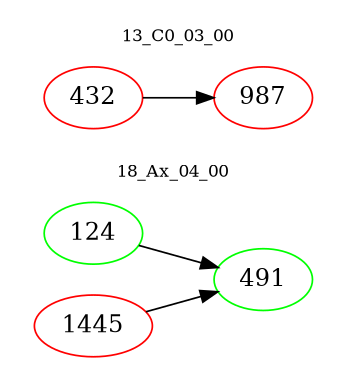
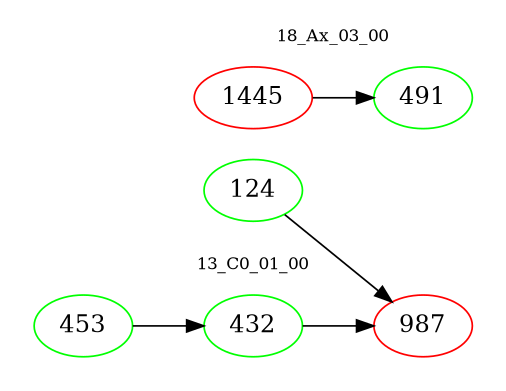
cluster "13_C0_03_00": label "13_C0_03_00" -> "13_C0_01_00"
node "432": color red -> green
cluster "18_Ax_04_00": label "18_Ax_04_00" -> "18_Ax_03_00"
edge "124" -> "491": now "124" -> "987"
node "453": added
